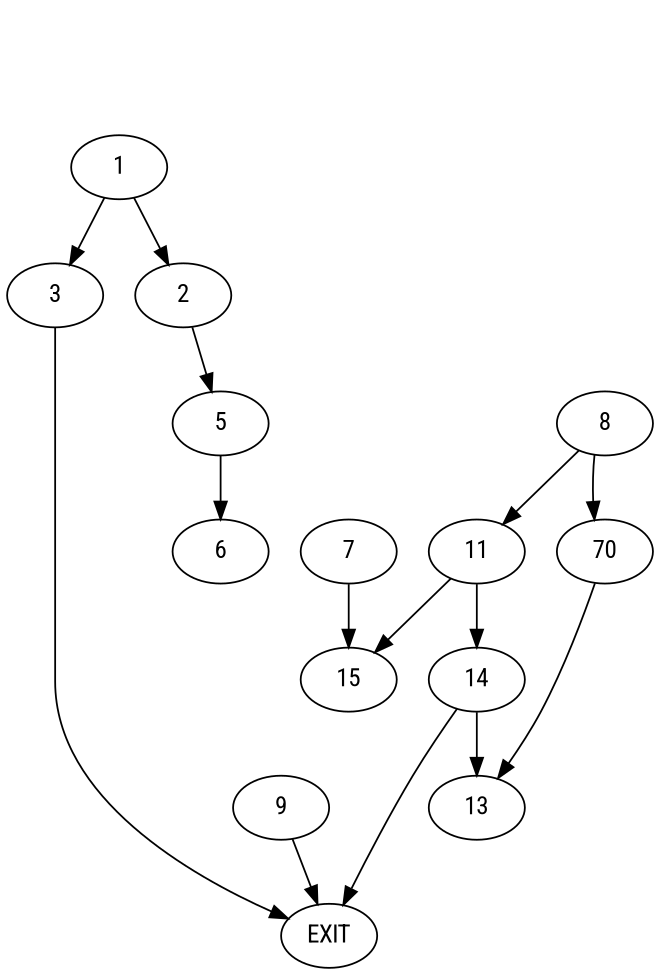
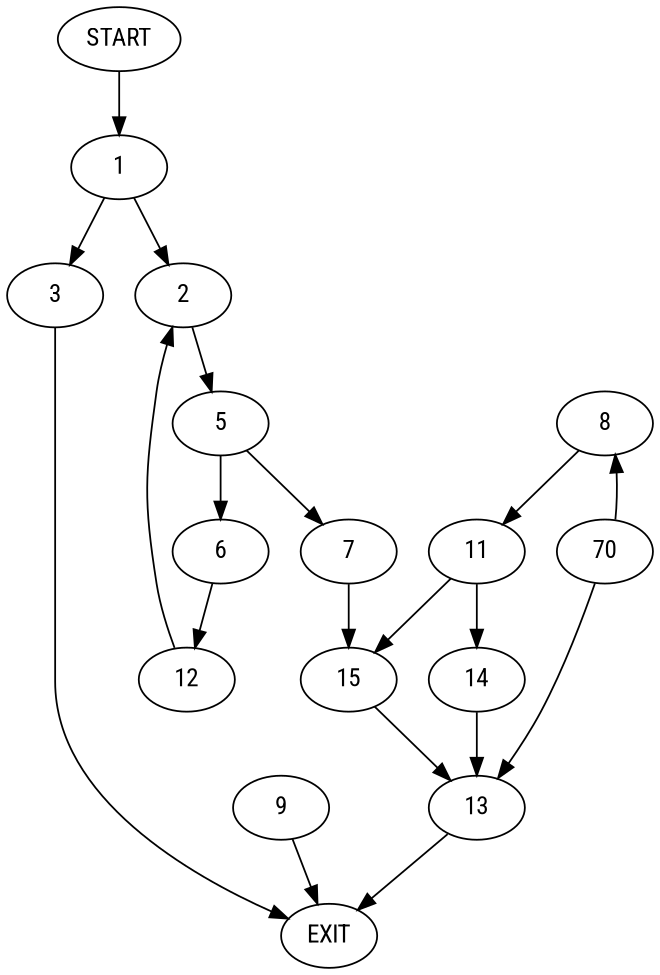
node "START": added
edge "8" -> "70": reversed
edge "5" -> "7": added
node "12": added
edge "15" -> "13": added
edge "14" -> "EXIT": now "13" -> "EXIT"
